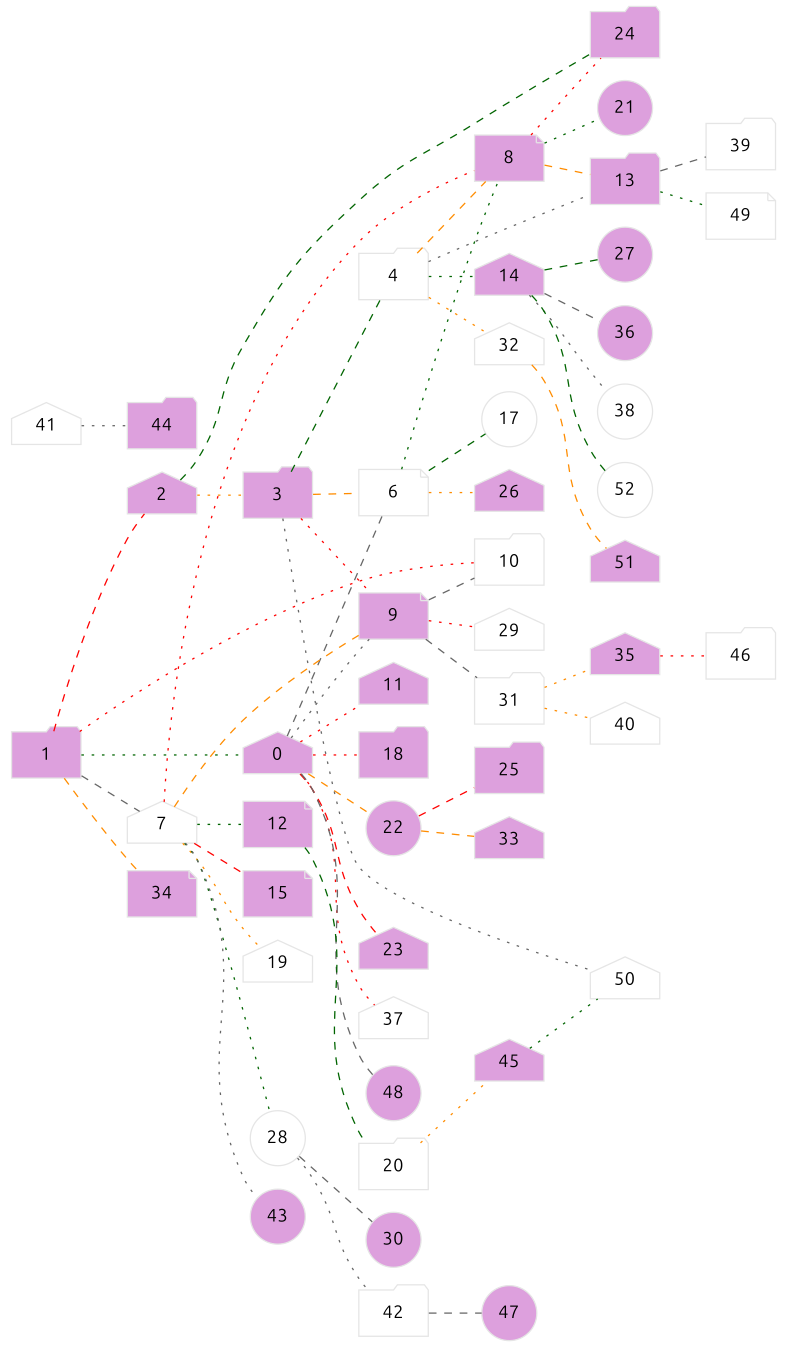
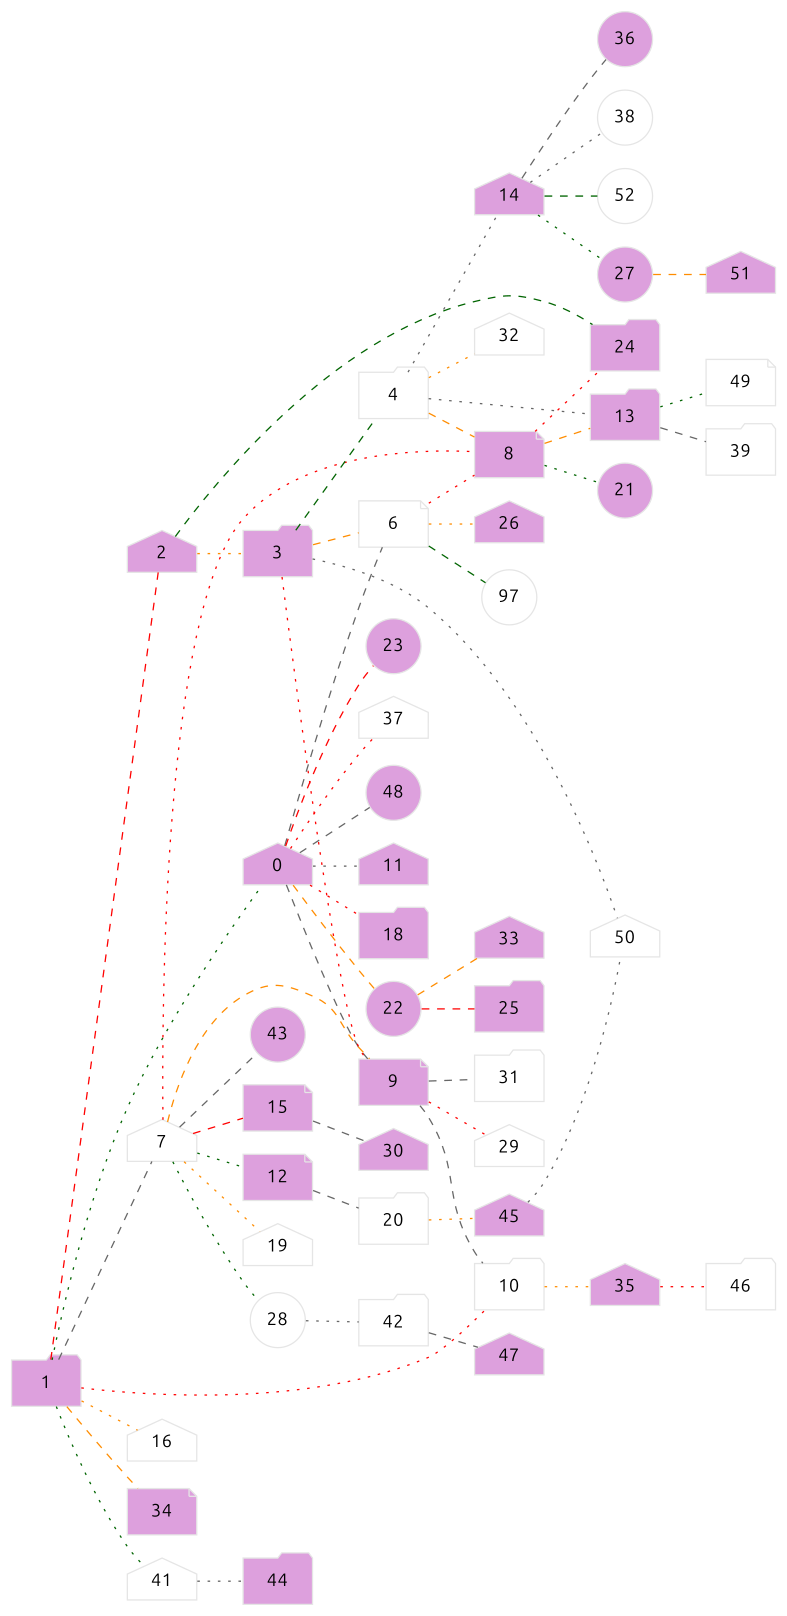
edge "27" -- "14": style dashed -> dotted
edge "4" -- "14": color darkgreen -> gray40
edge "8" -- "6": color darkgreen -> red
node "17": label "17" -> "97"
edge "32" -- "51": now "27" -- "51"
edge "35" -- "31": now "35" -- "10"
edge "9" -- "0": style dotted -> dashed
edge "11" -- "0": color red -> gray40
node "40": removed
node "23": shape house -> circle
edge "12" -- "20": color darkgreen -> gray40
edge "7" -- "43": style dotted -> dashed
edge "50" -- "45": color darkgreen -> gray40
edge "28" -- "30": now "15" -- "30"
node "30": shape circle -> house
node "47": shape circle -> house
node "16": added
edge "1" -- "41": added
